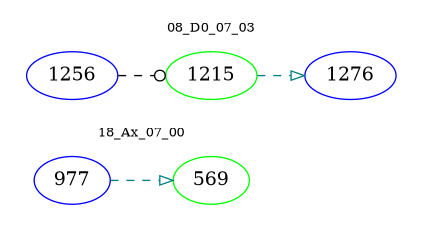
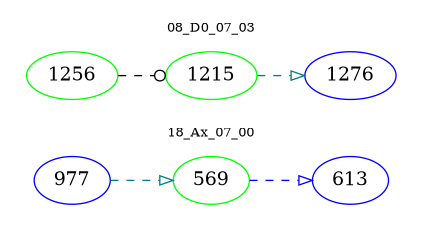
node "1256": color blue -> green
node "613": added
